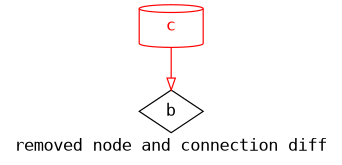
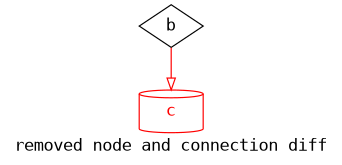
edge "c" -> "b": reversed
